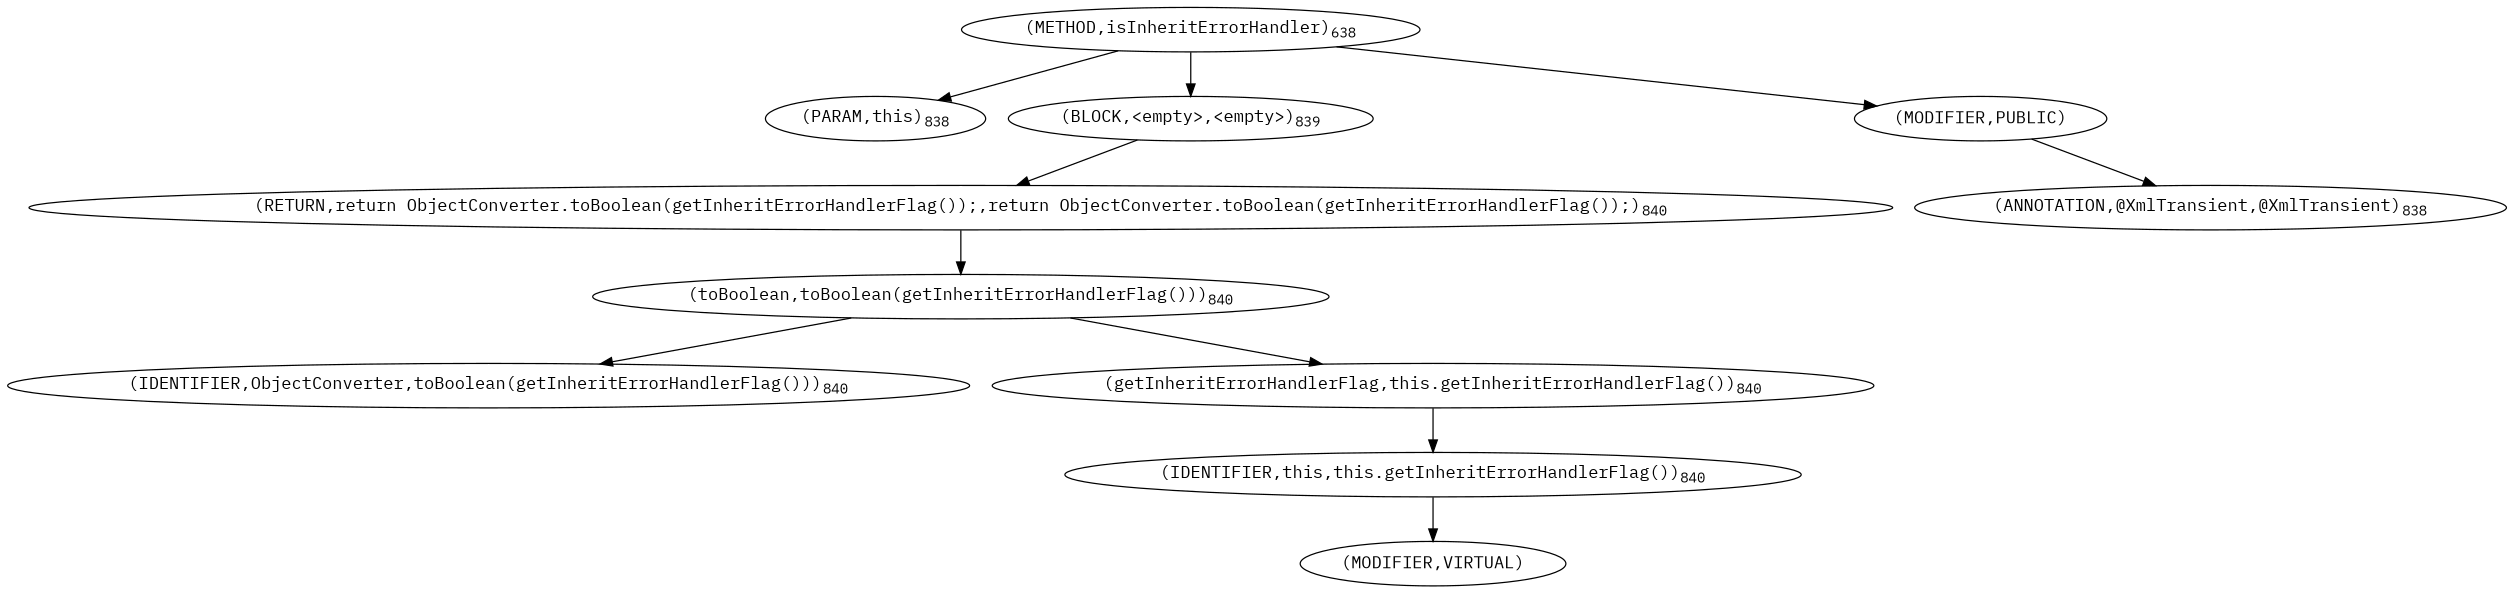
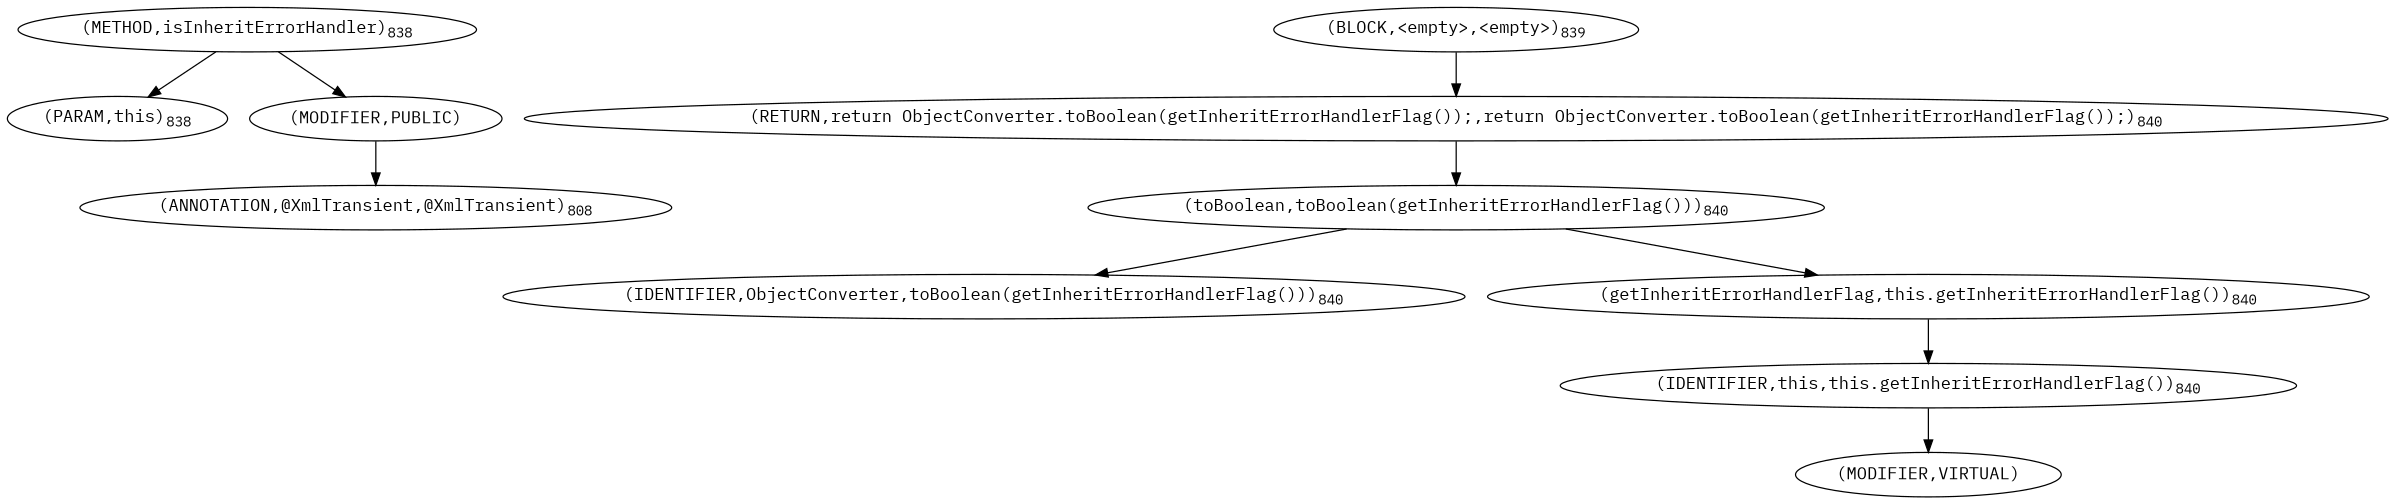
node "(METHOD,isInheritErrorHandler)": text "638" -> "838"
edge "(METHOD,isInheritErrorHandler)" -> "(BLOCK,<empty>,<empty>)": removed
node "(ANNOTATION,@XmlTransient,@XmlTransient)": text "838" -> "808"
